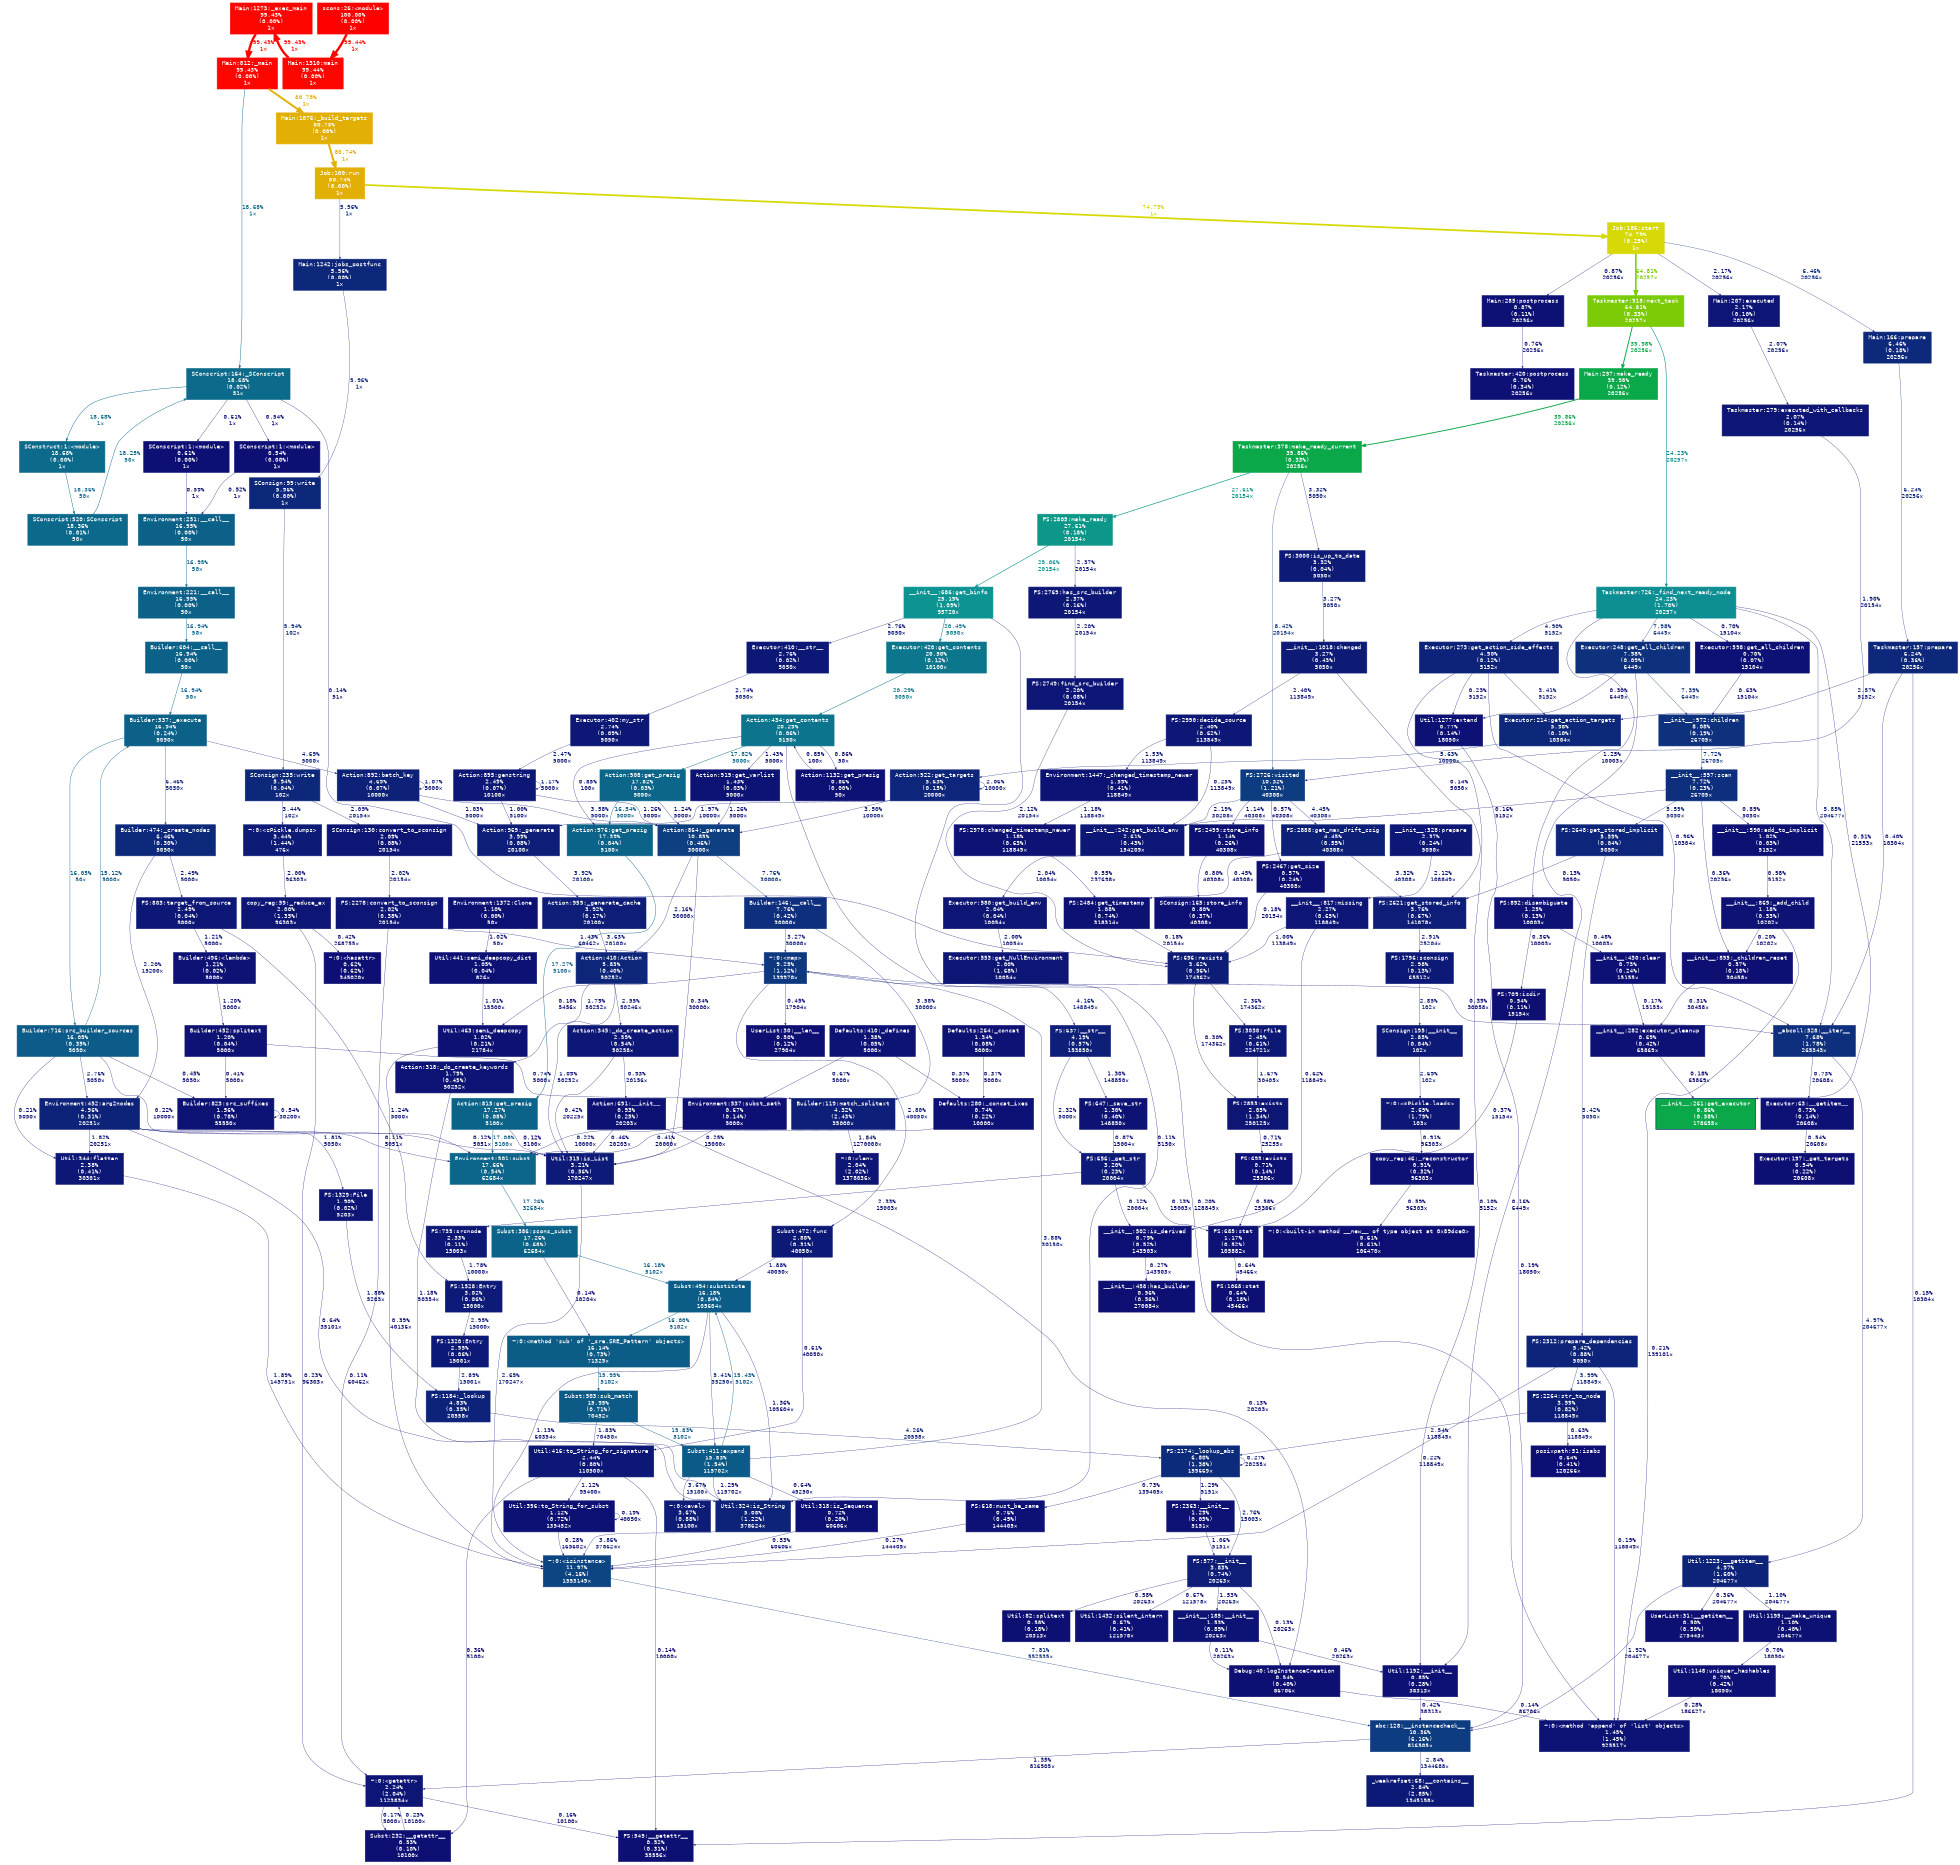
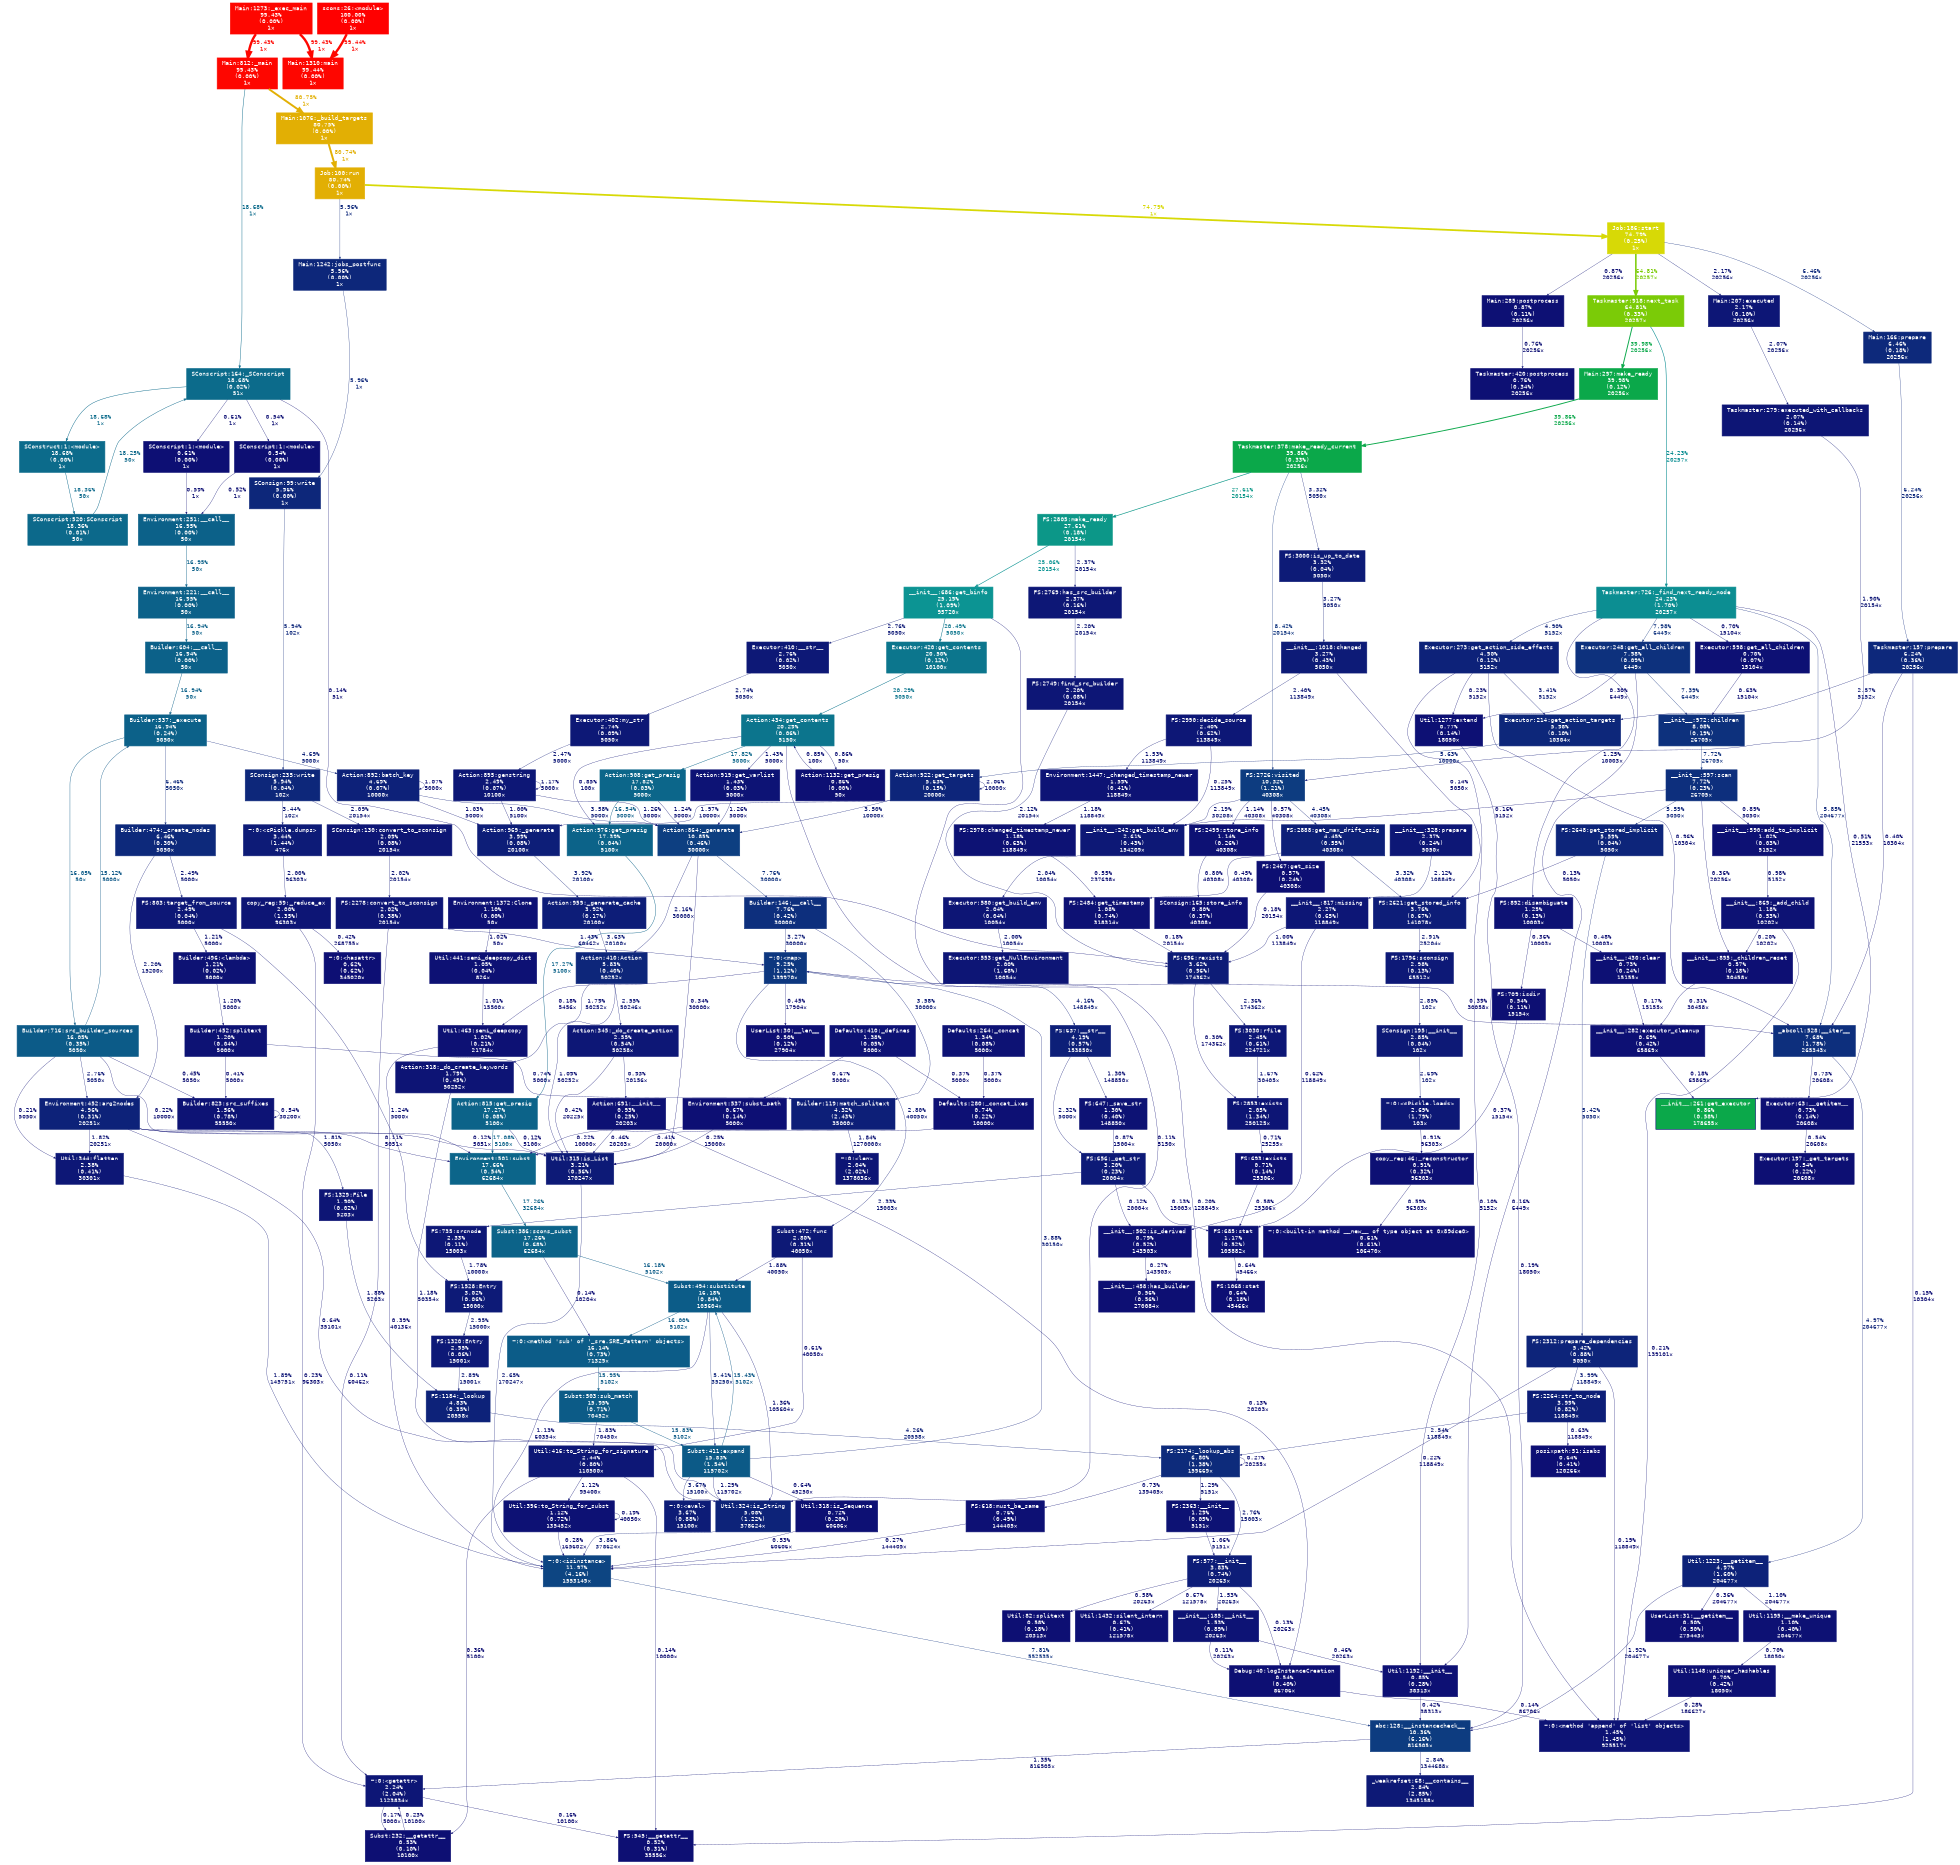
edge "Main:1310:main 99.44% (0.00%) 1×" -> "Main:1273:_exec_main 99.43% (0.00%) 1×": reversed
